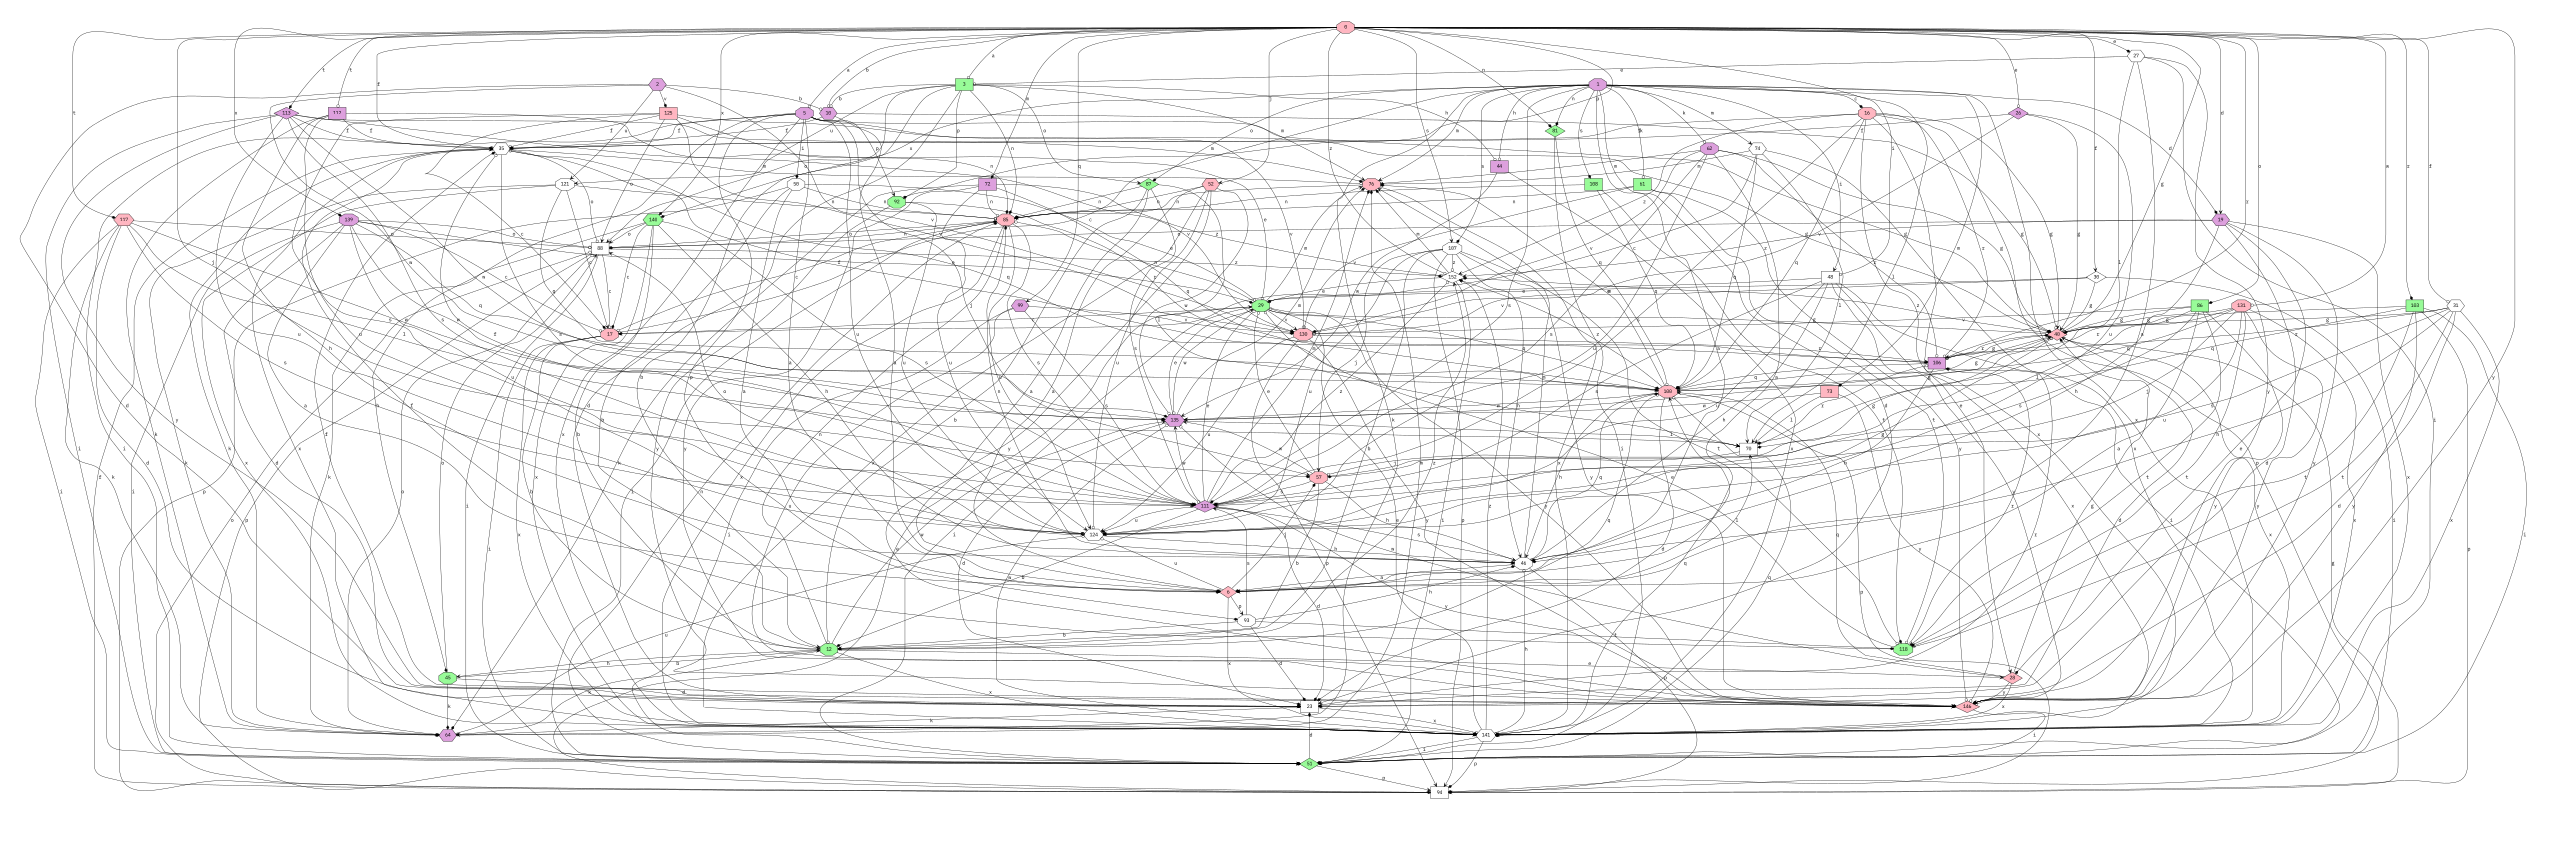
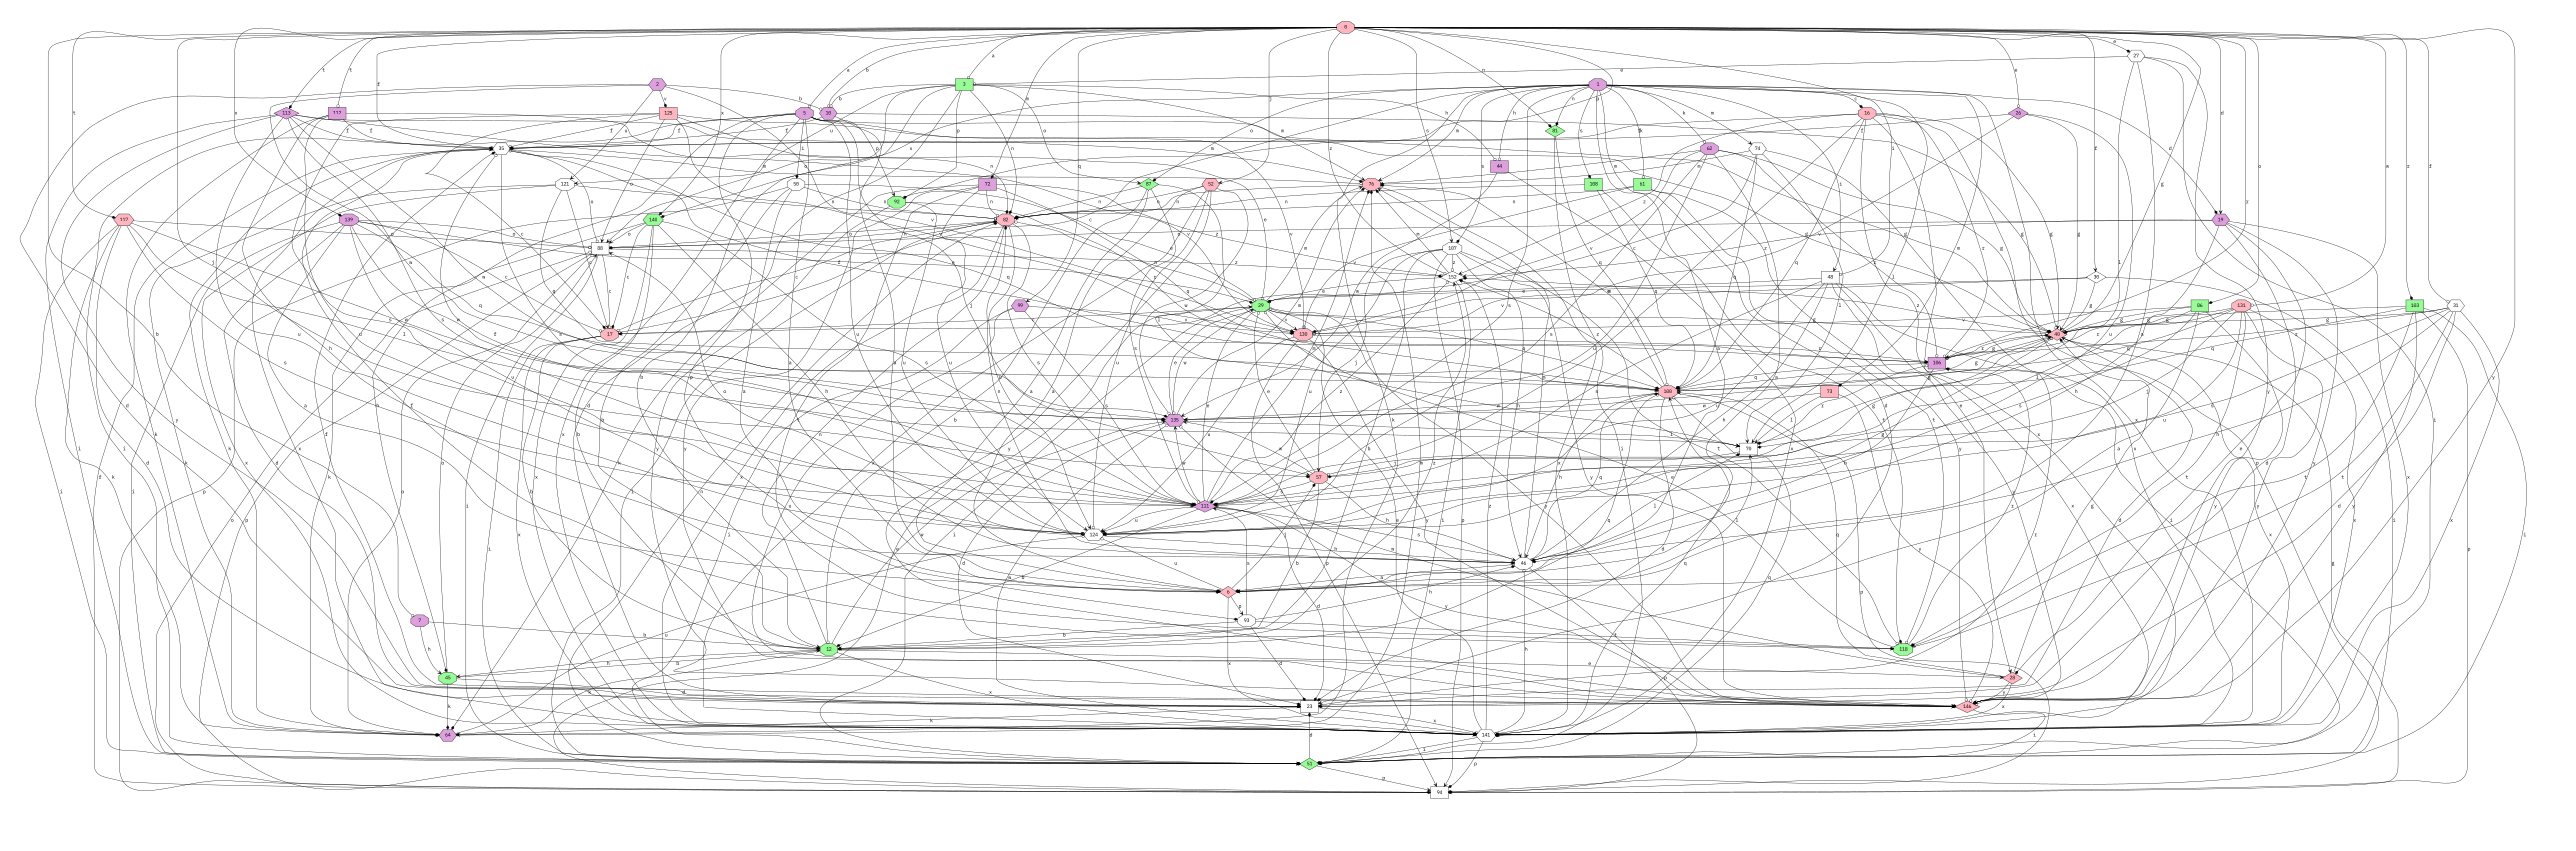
node "85": label "85" -> "82"
edge "86" -> "118": now "72" -> "118"
edge "46" -> "70": added, label "l"
node "7": added
